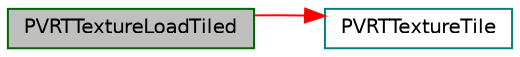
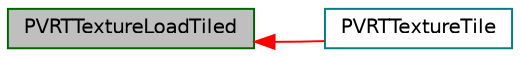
edge "PVRTTextureLoadTiled" -> "PVRTTextureTile": reversed
